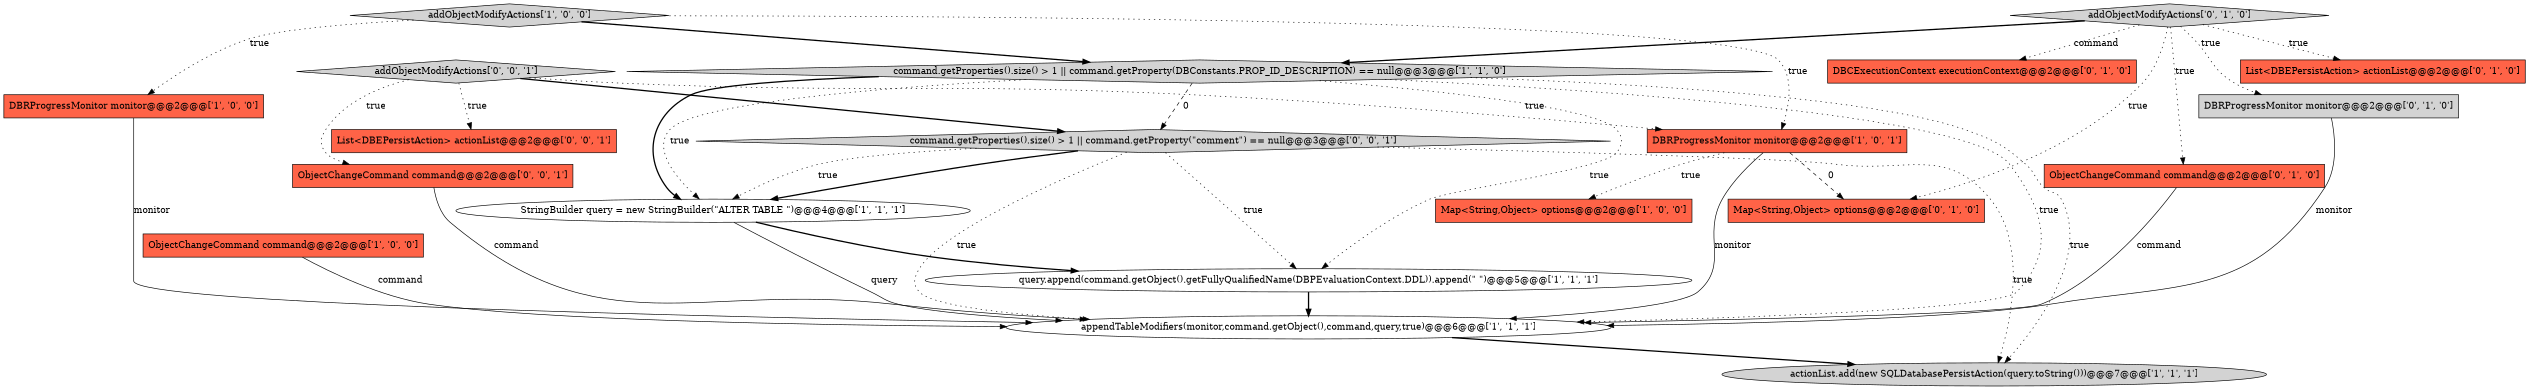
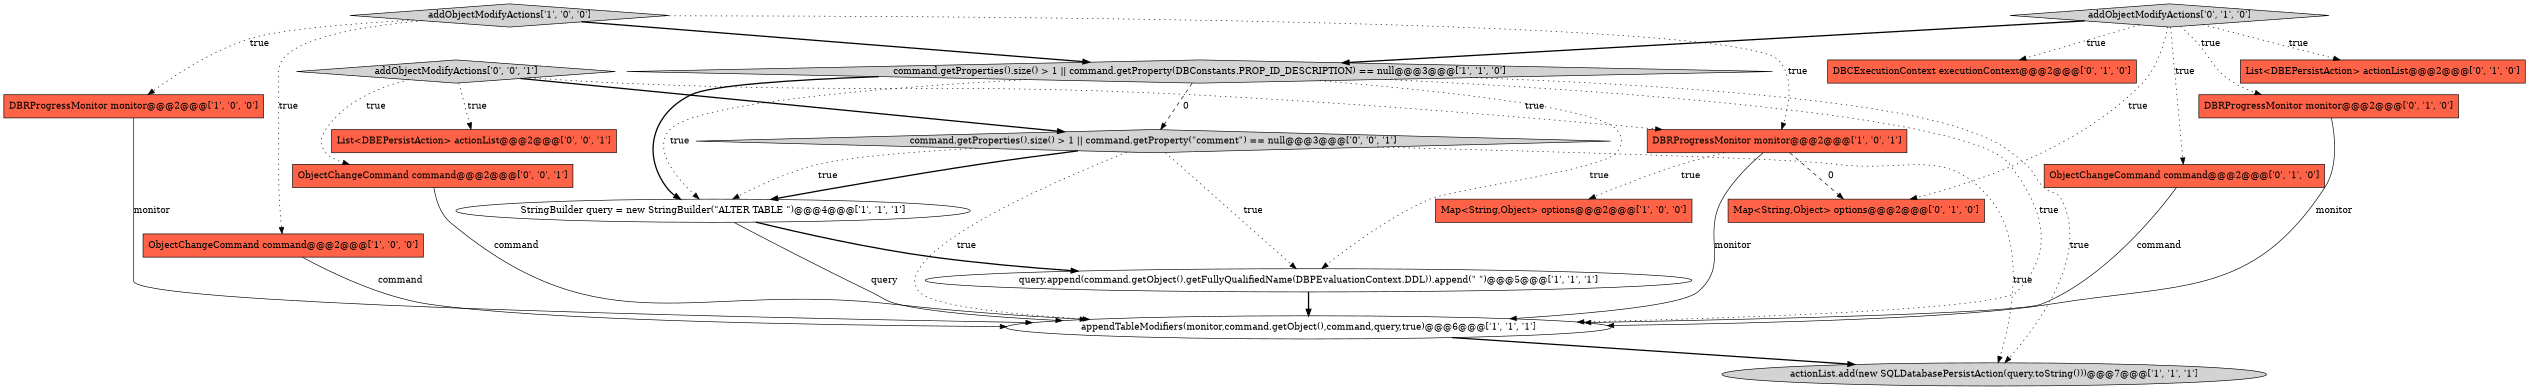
edge "addObjectModifyActions['0', '1', '0']" -> "DBCExecutionContext executionContext@@@2@@@['0', '1', '0']": label "command" -> "true"
edge "addObjectModifyActions['1', '0', '0']" -> "ObjectChangeCommand command@@@2@@@['1', '0', '0']": added, label "true"
node "DBRProgressMonitor monitor@@@2@@@['0', '1', '0']": fillcolor lightgray -> tomato
